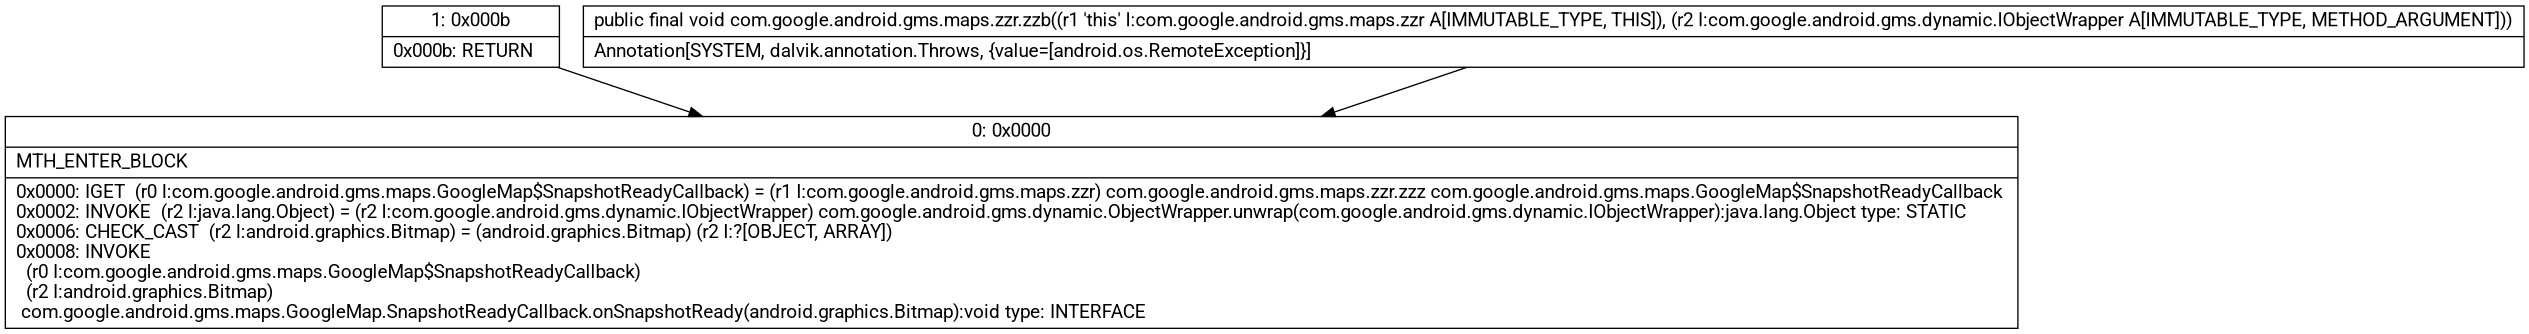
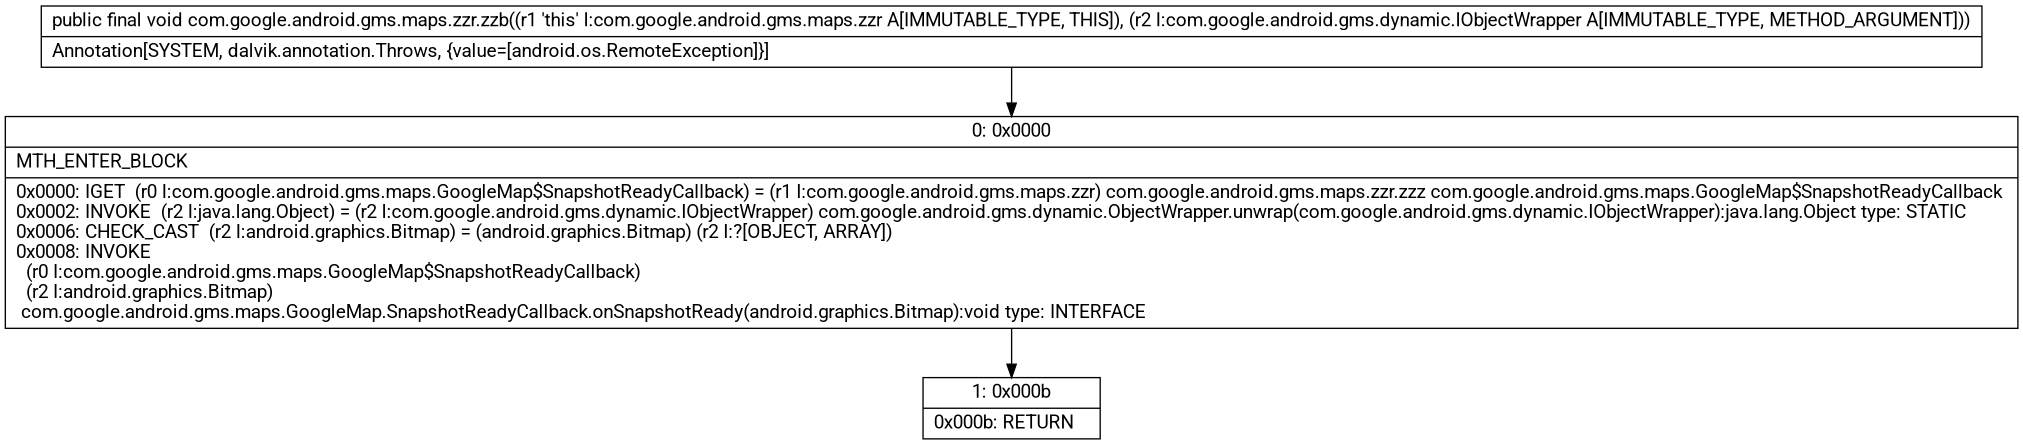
edge "1: 0x000b" -> "0: 0x0000": reversed
